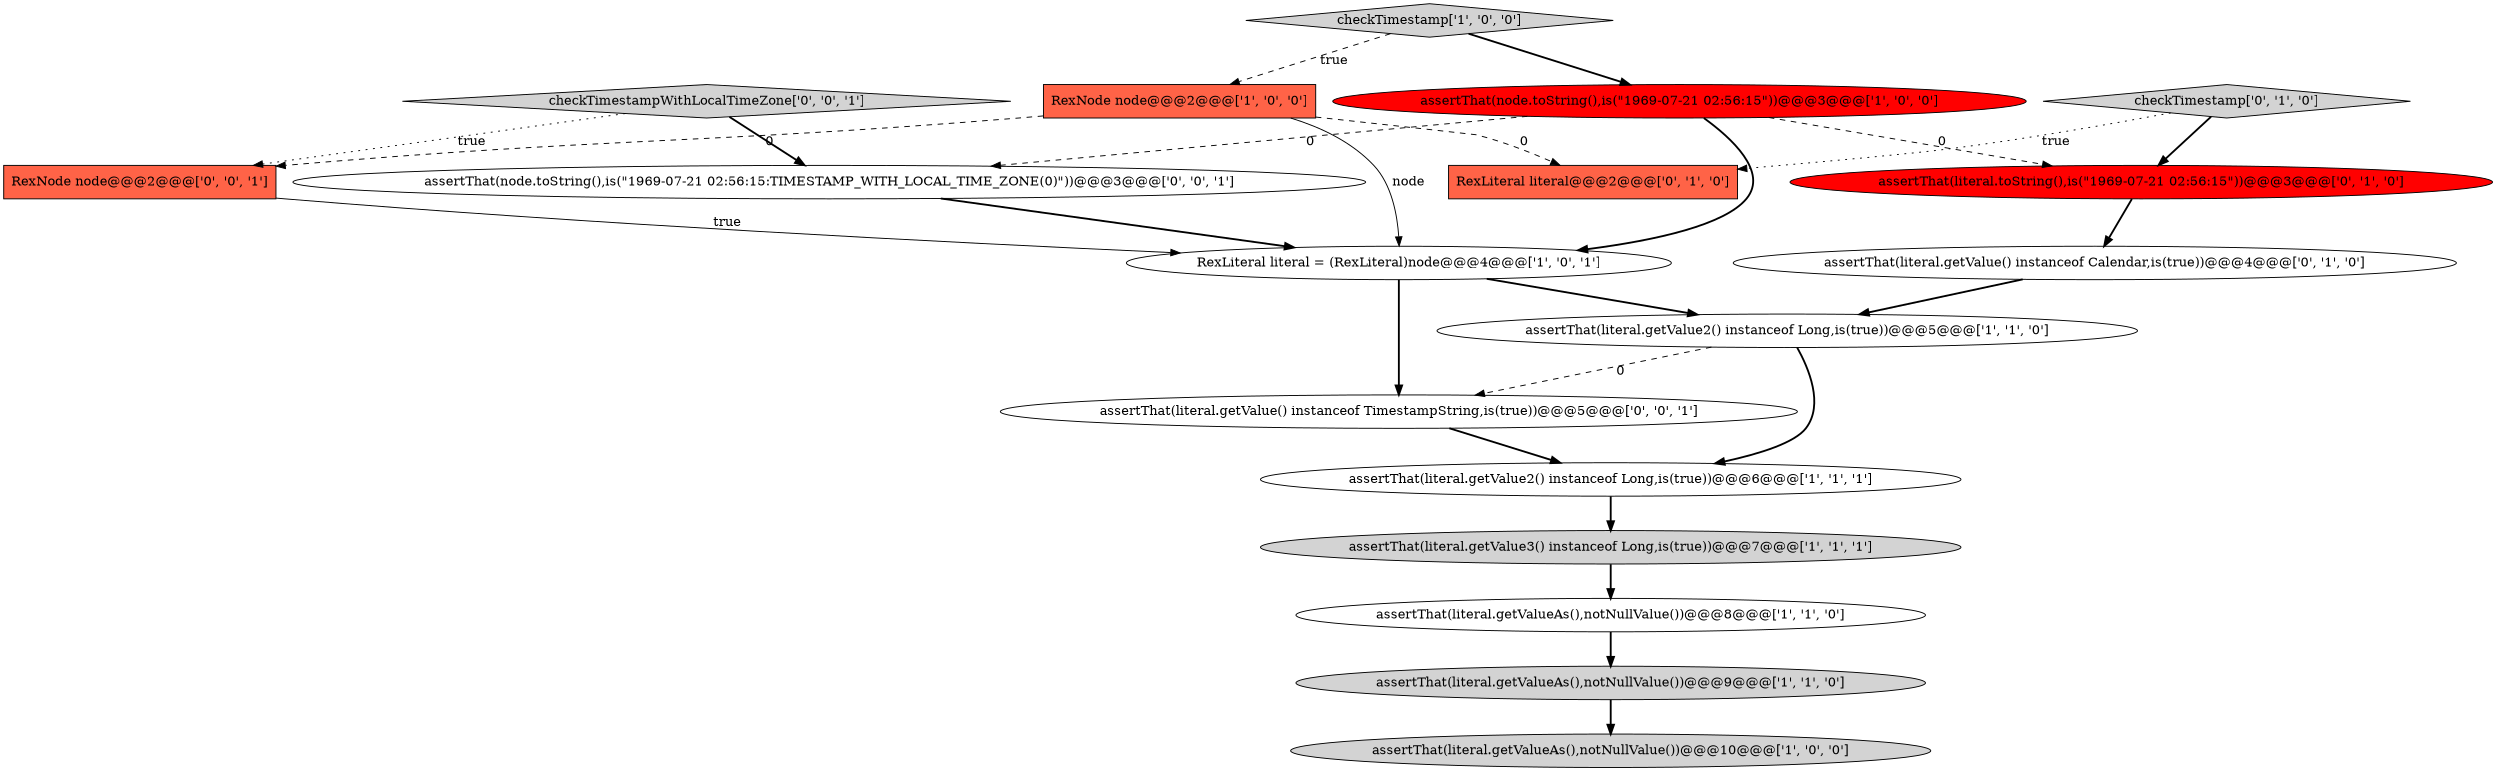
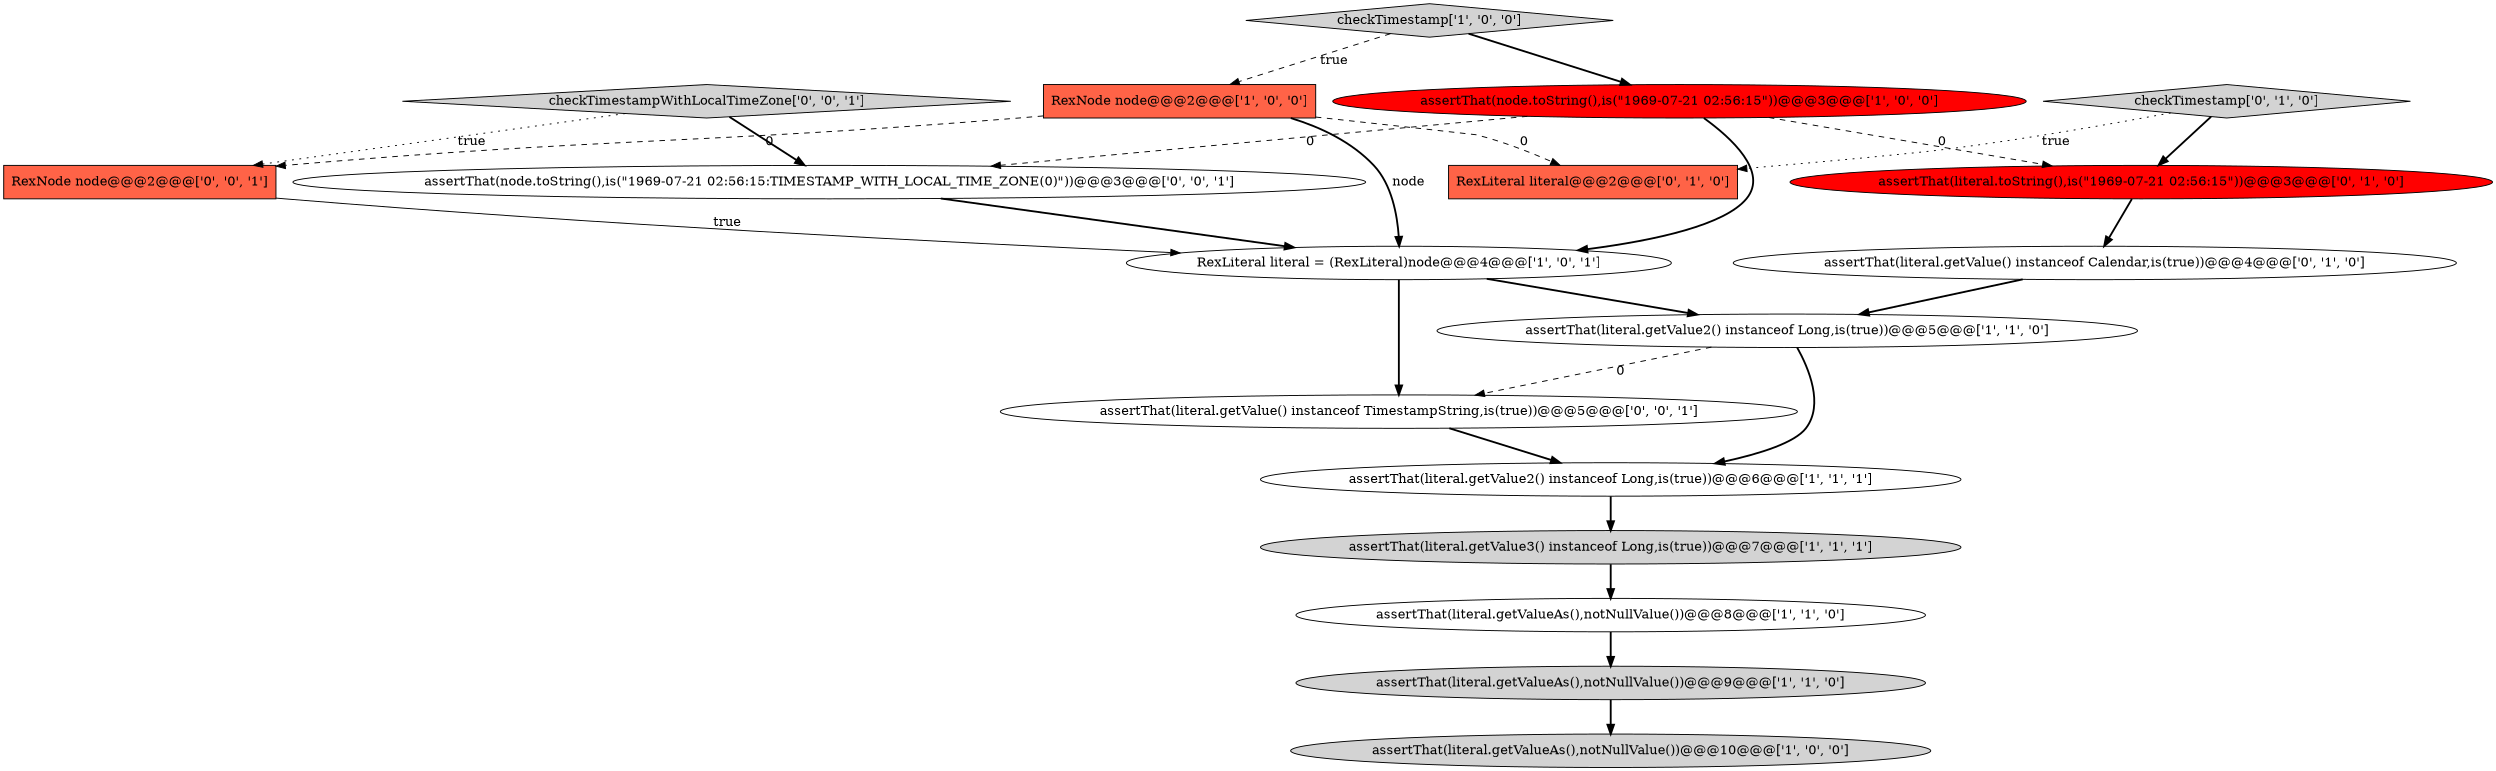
edge "RexNode node@@@2@@@['1', '0', '0']" -> "RexLiteral literal = (RexLiteral)node@@@4@@@['1', '0', '1']": style solid -> bold
